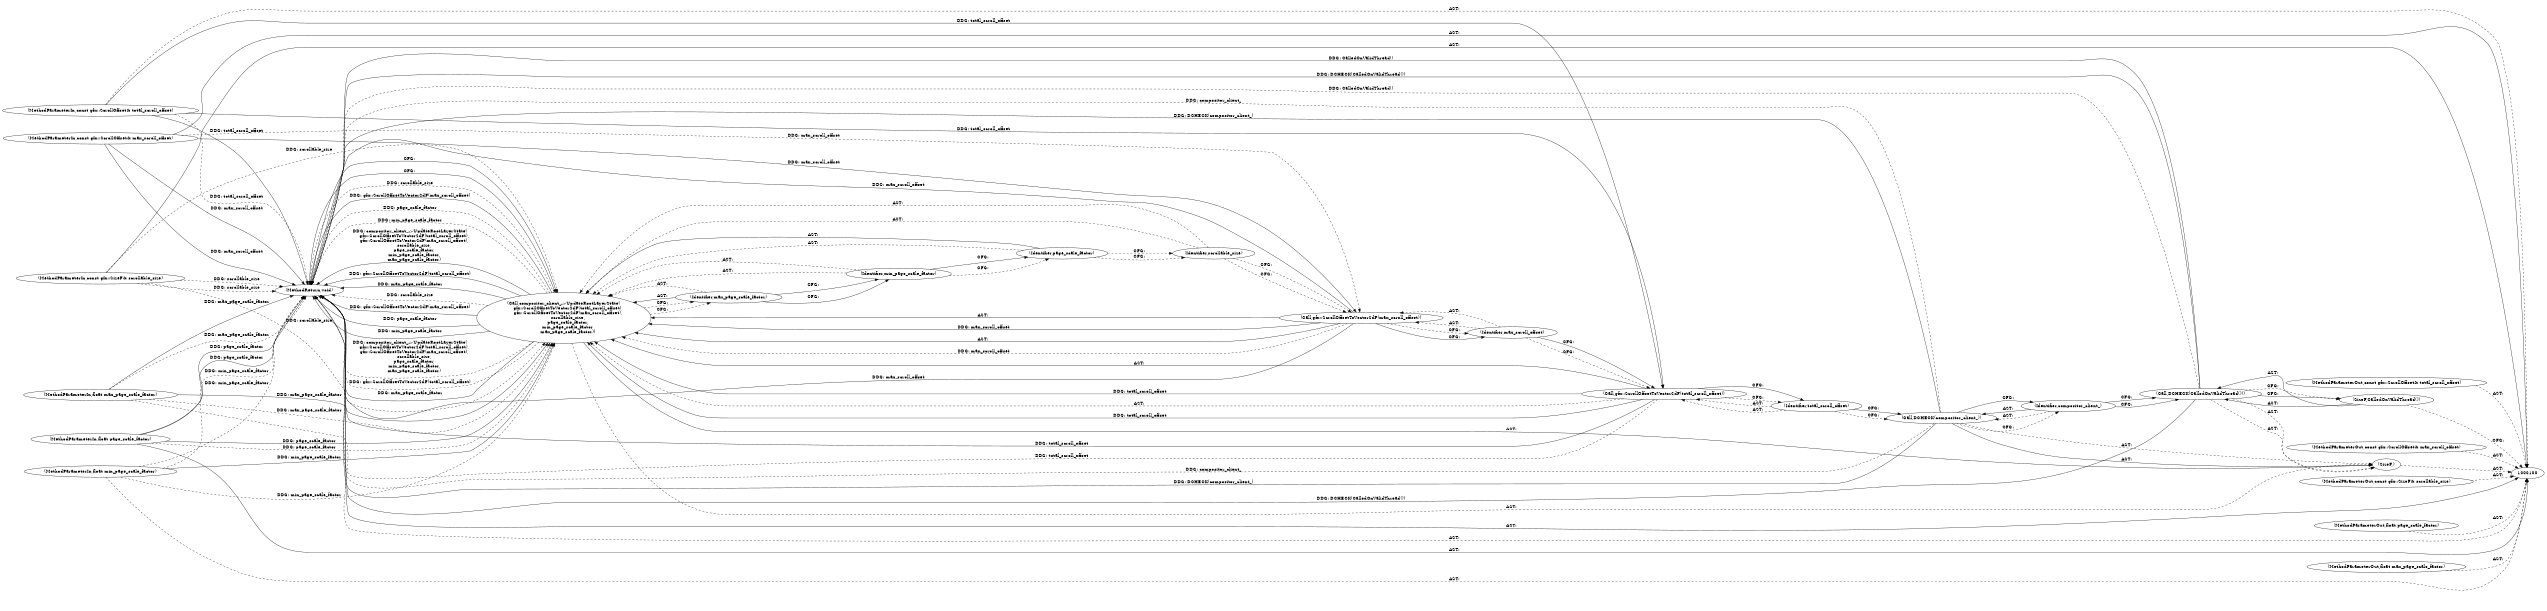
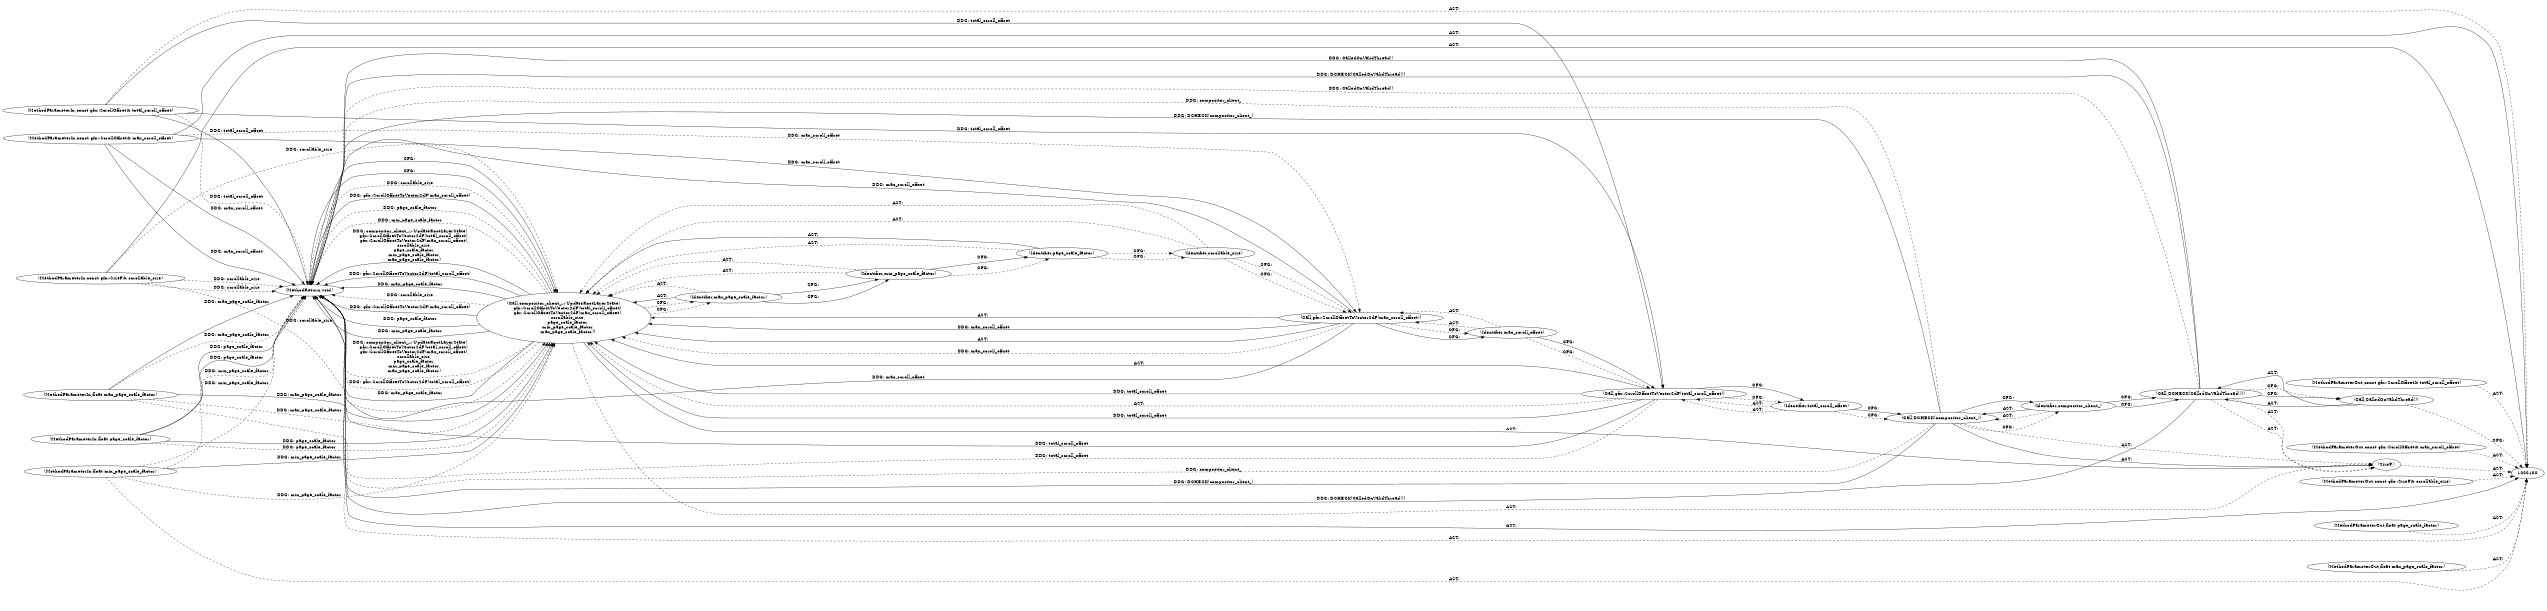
node "(SizeF,CalledOnValidThread())": label "(SizeF,CalledOnValidThread())" -> "(Call,CalledOnValidThread())"
edge "(MethodParameterIn,float page_scale_factor)" -> "1000100": removed, label "AST:"
